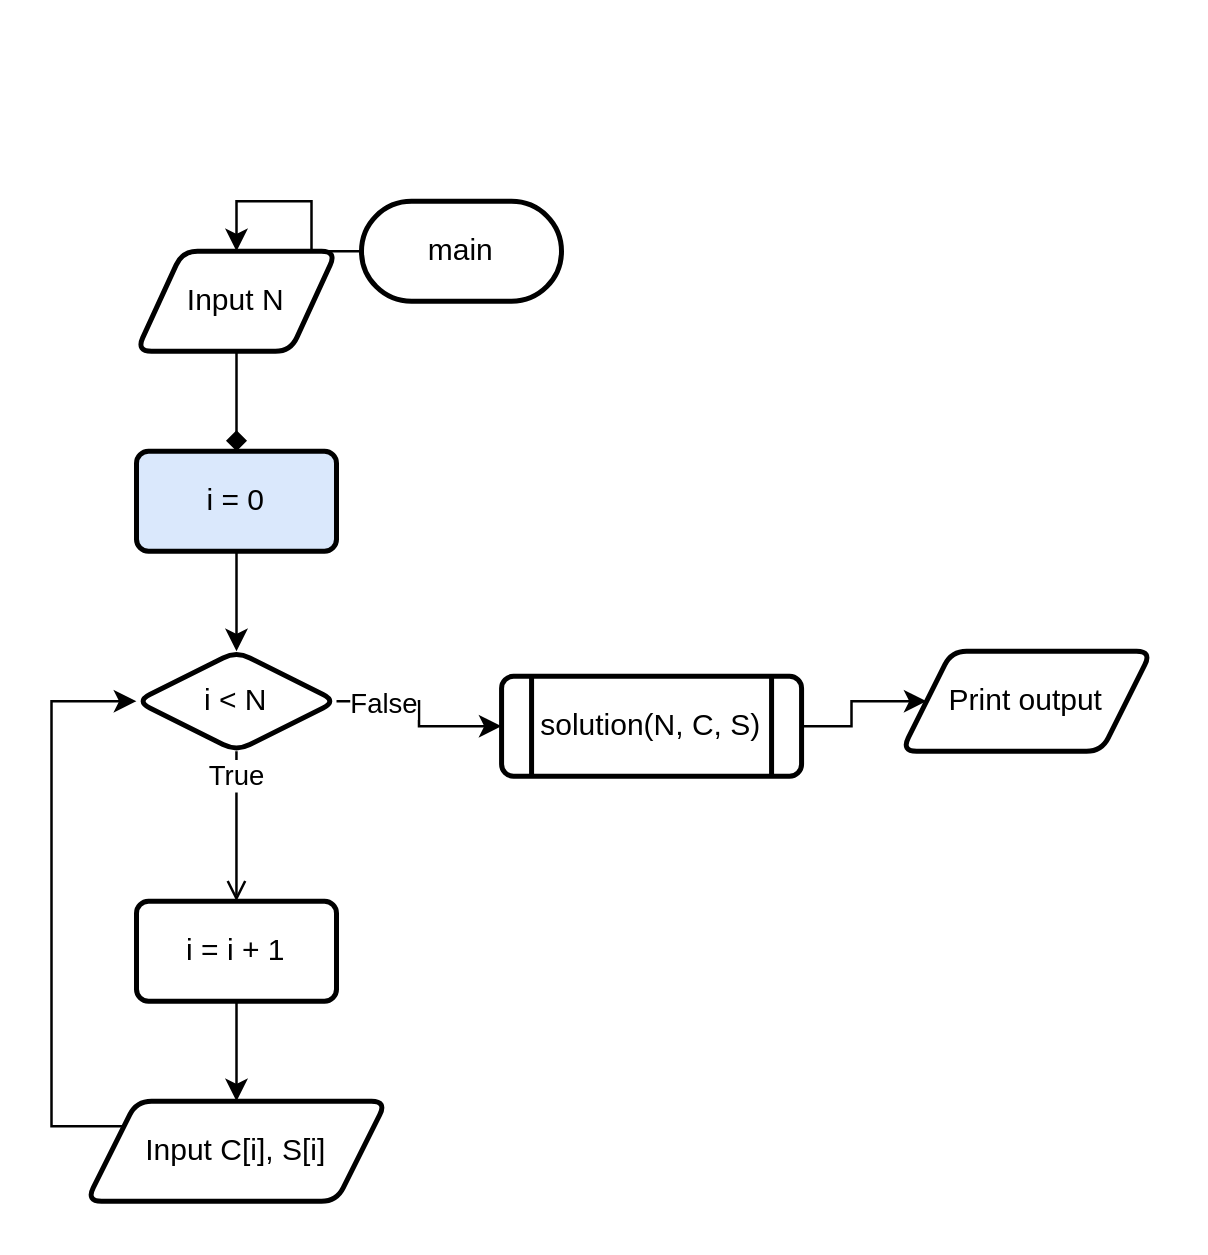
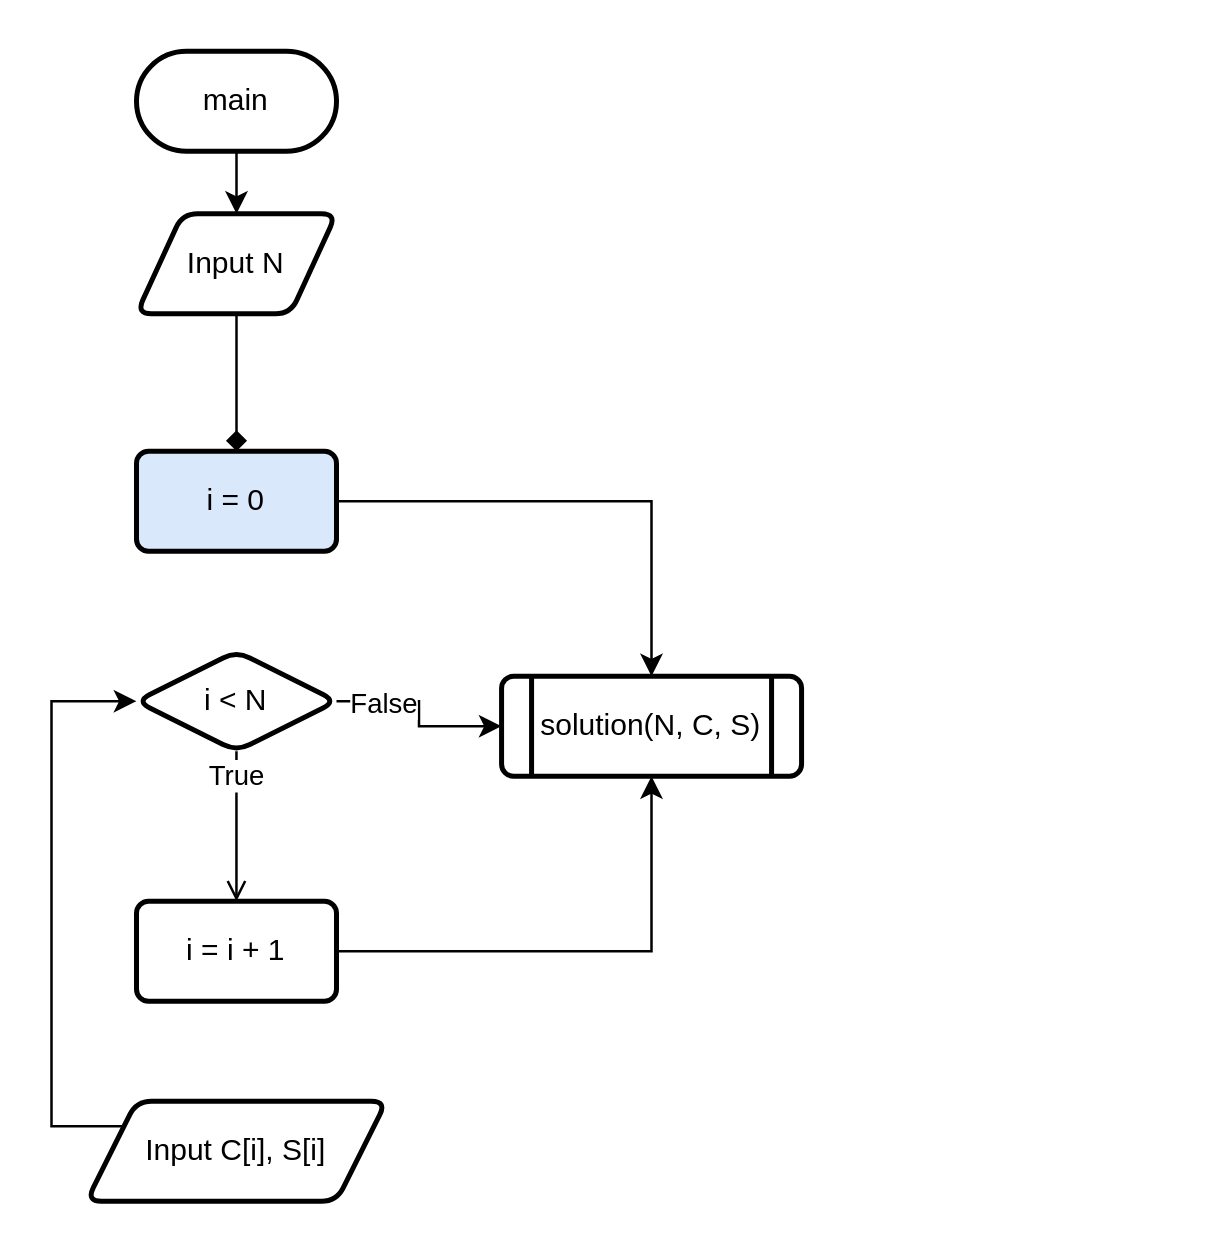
node "main": moved (461, 251) -> (236, 101)
node "Input N": moved (236, 301) -> (236, 264)
edge "i = 0" -> "i < N": now "i = 0" -> "solution(N, C, S)"
node "Print output": removed
edge "solution(N, C, S)" -> "Print output": removed
edge "i = i + 1" -> "Input C[i], S[i]": now "i = i + 1" -> "solution(N, C, S)"
